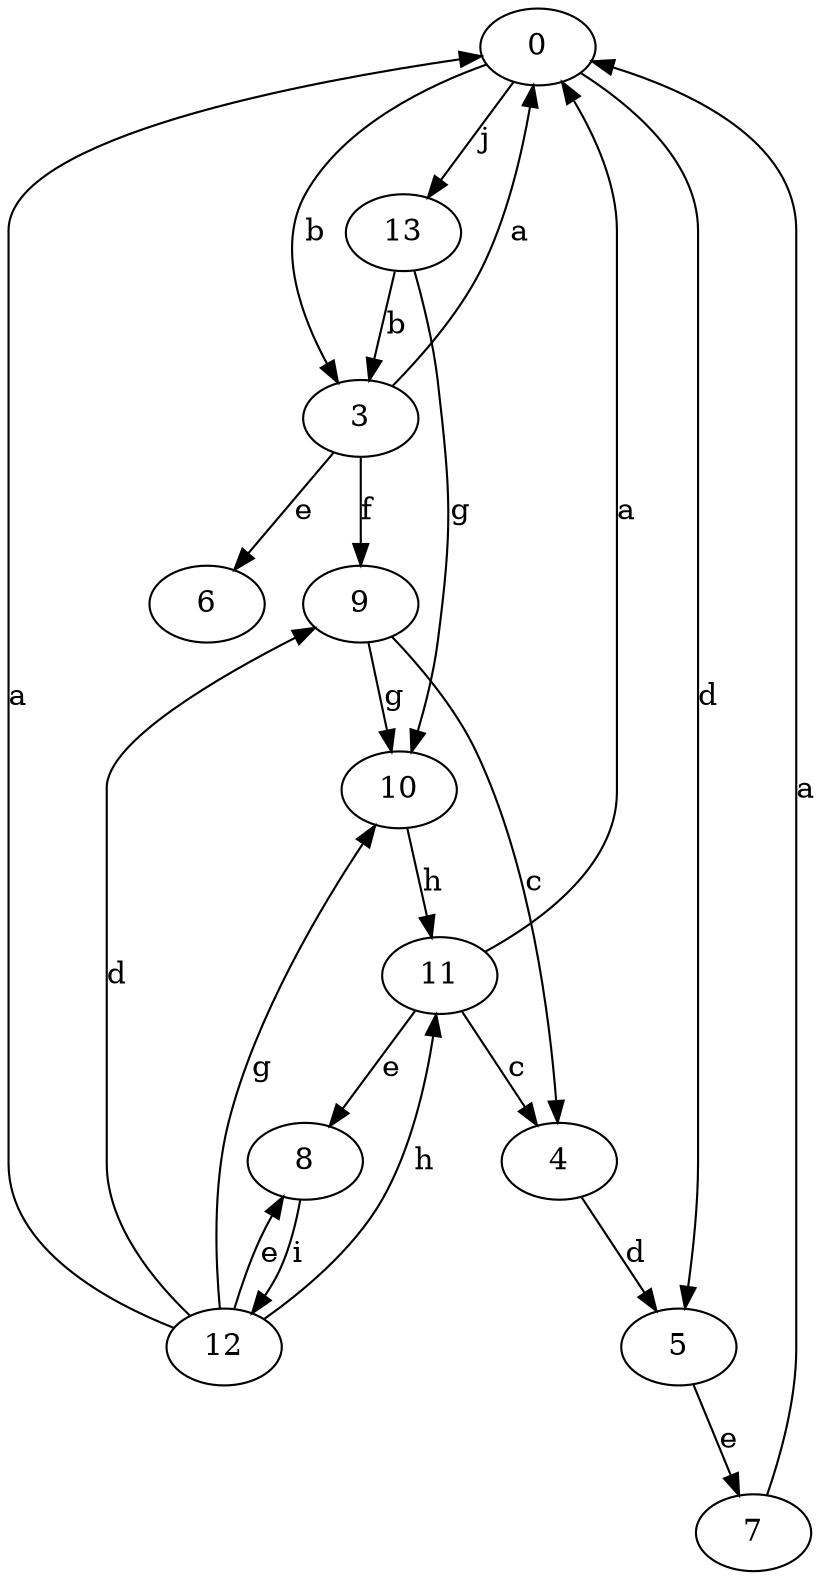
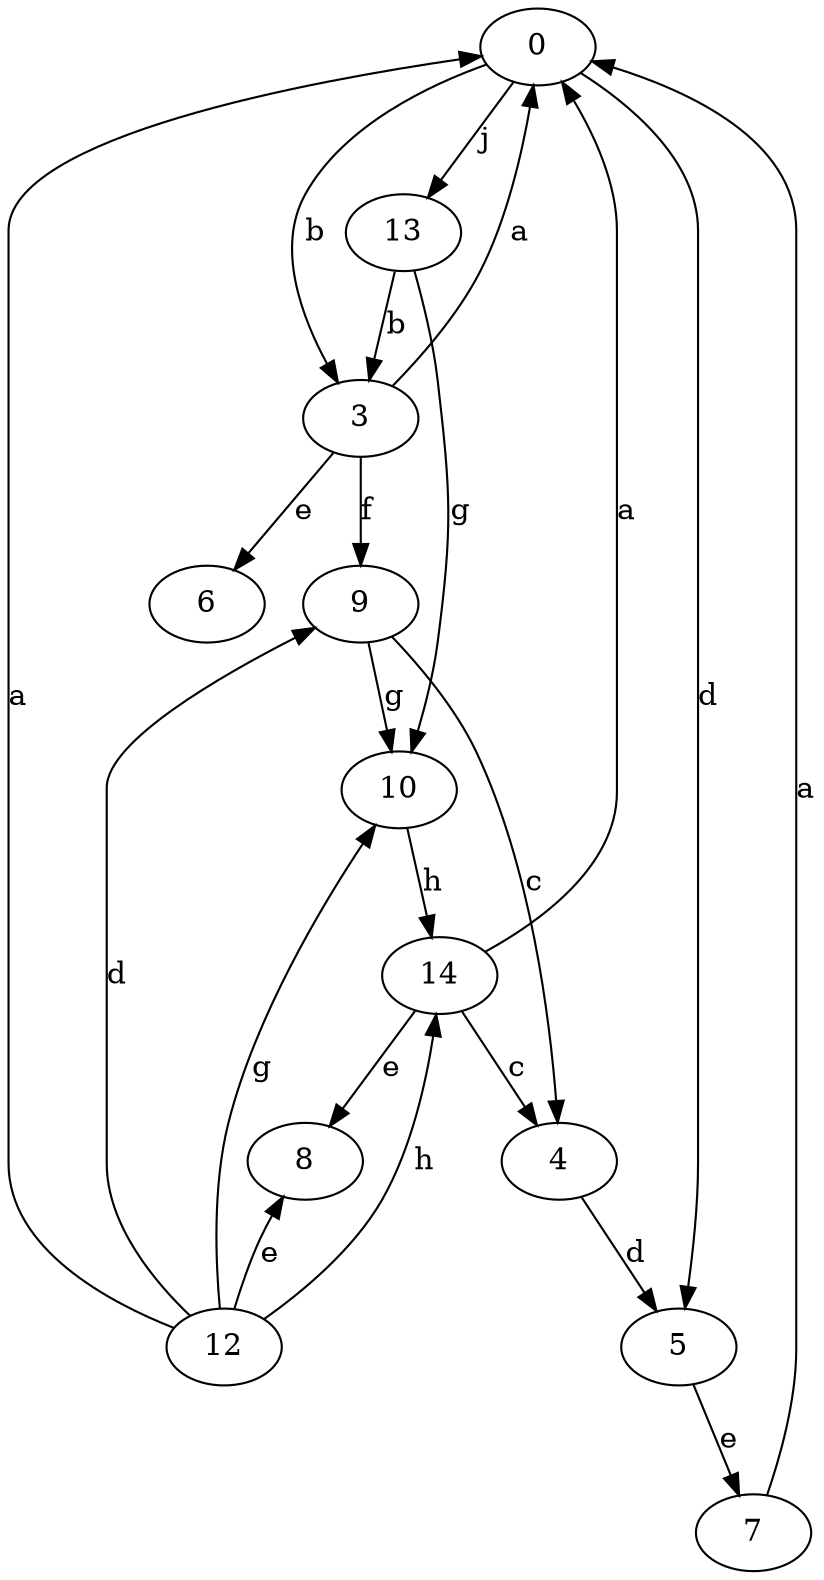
node "11": label "11" -> "14"
edge "8" -> "12": removed, label "i"
